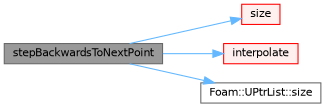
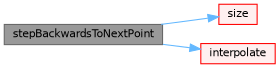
node "Foam::UPtrList::size": removed
